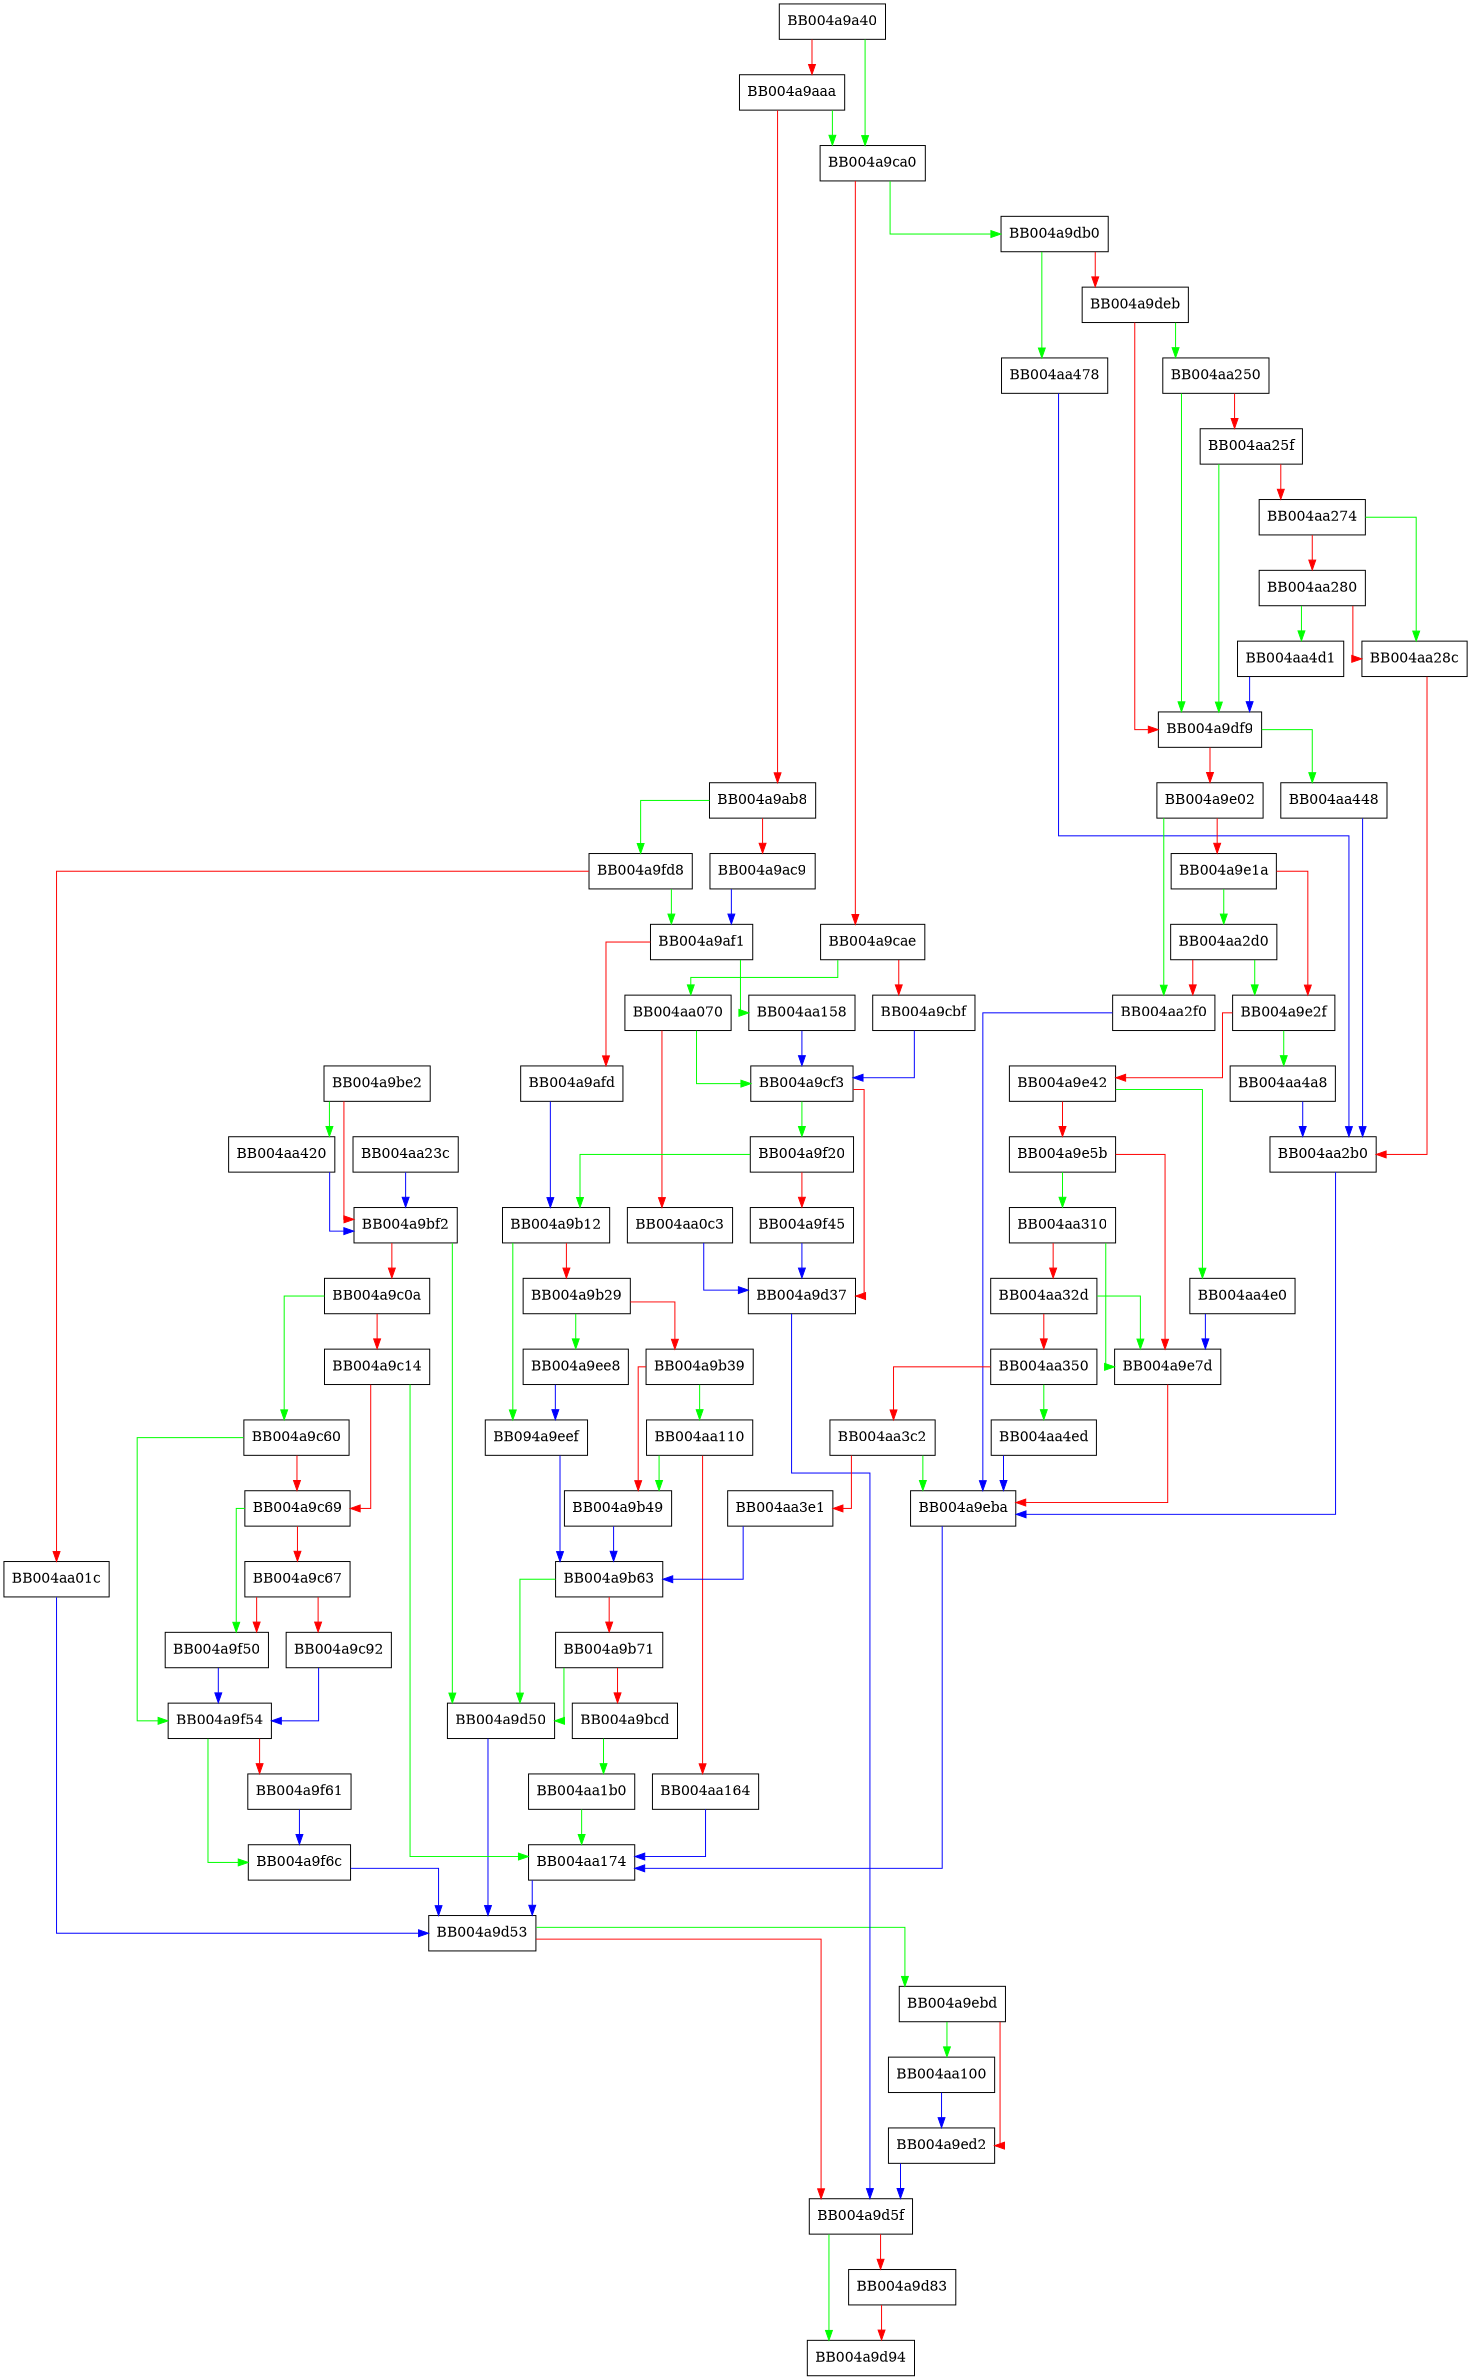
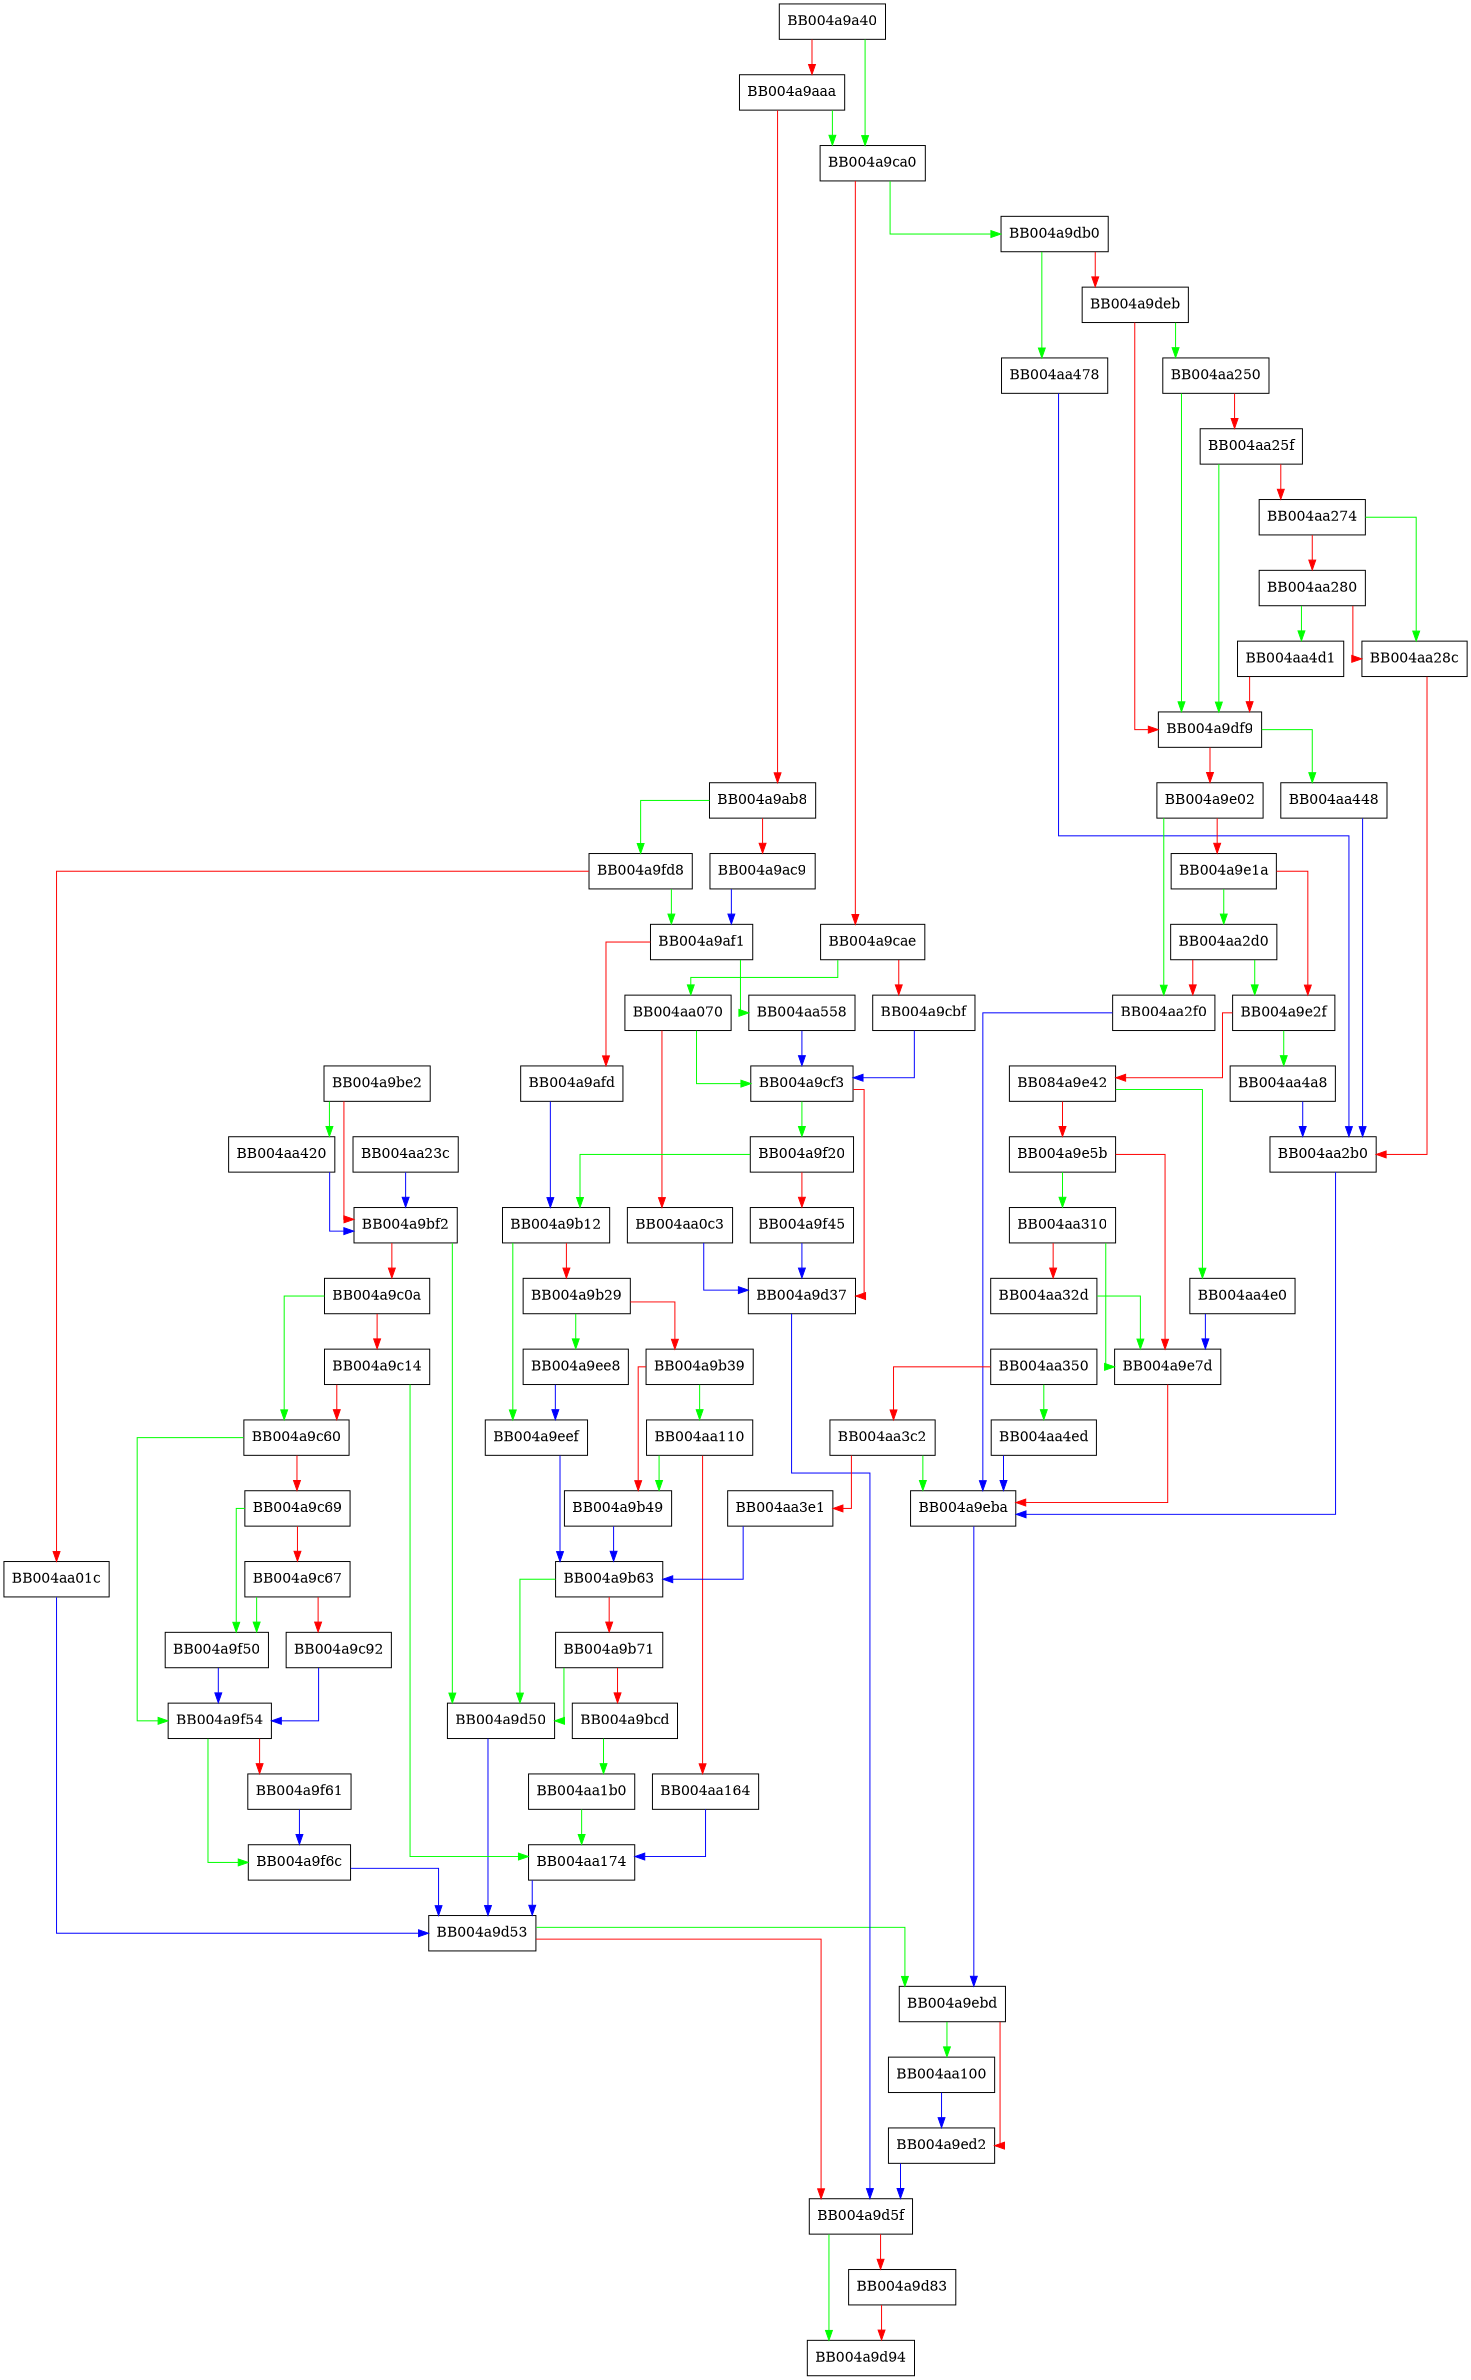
edge "BB004aa4d1" -> "BB004a9df9": color blue -> red
node "BB004aa158": label "BB004aa158" -> "BB004aa558"
node "BB004a9e42": label "BB004a9e42" -> "BB084a9e42"
edge "BB004aa32d" -> "BB004aa350": removed
node "BB094a9eef": label "BB094a9eef" -> "BB004a9eef"
edge "BB004a9c14" -> "BB004a9c69": now "BB004a9c14" -> "BB004a9c60"
edge "BB004a9c67" -> "BB004a9f50": color red -> green
edge "BB004a9eba" -> "BB004aa174": now "BB004a9eba" -> "BB004a9ebd"
